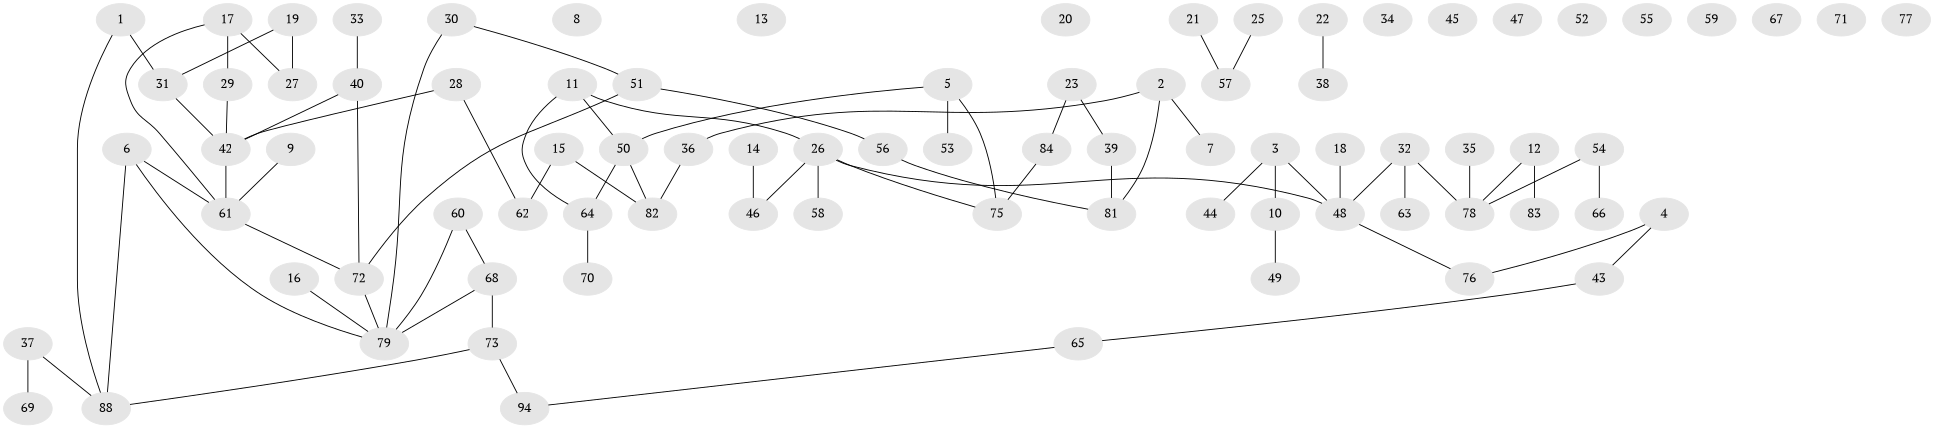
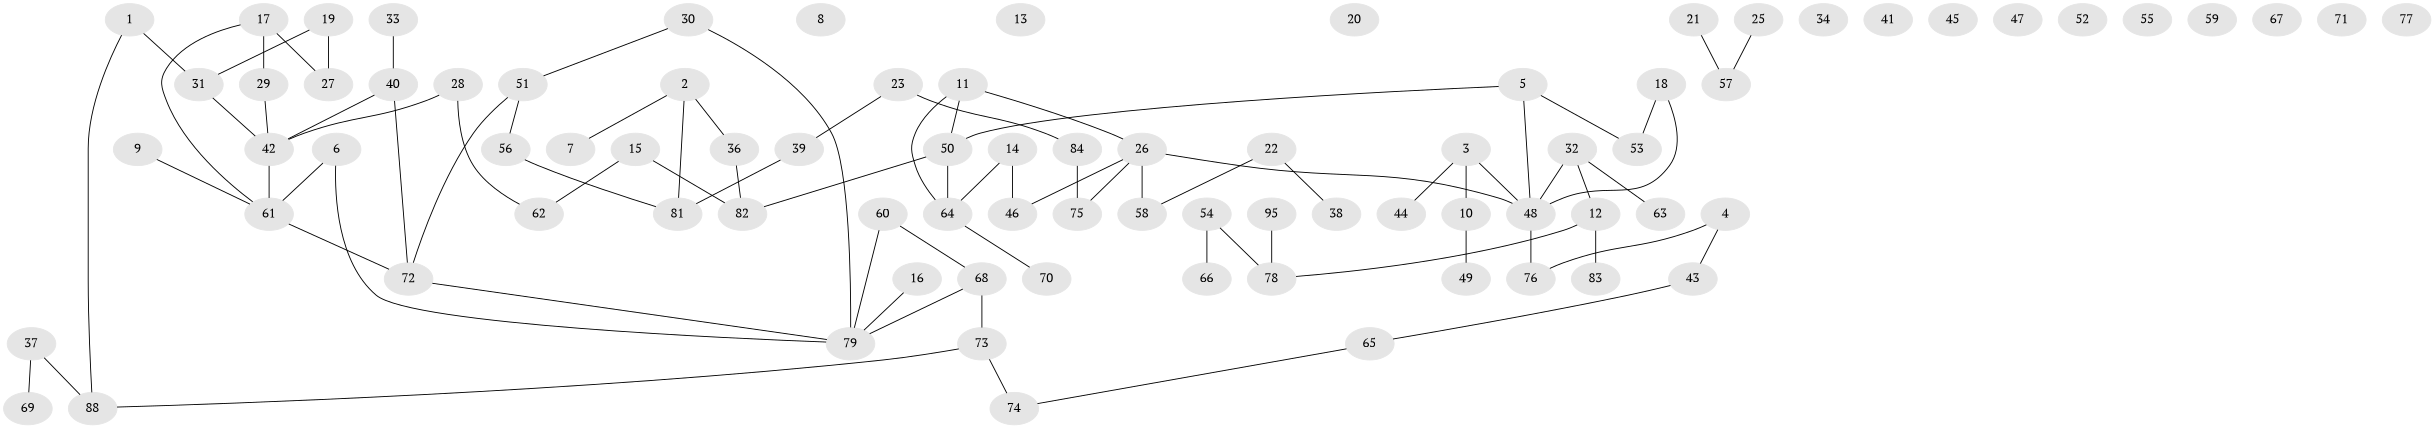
node "41": added
edge "18" -- "53": added
edge "5" -- "75": now "5" -- "48"
node "35": label "35" -> "95"
edge "14" -- "64": added
edge "22" -- "58": added
edge "32" -- "78": now "32" -- "12"
edge "6" -- "88": removed
node "94": label "94" -> "74"
